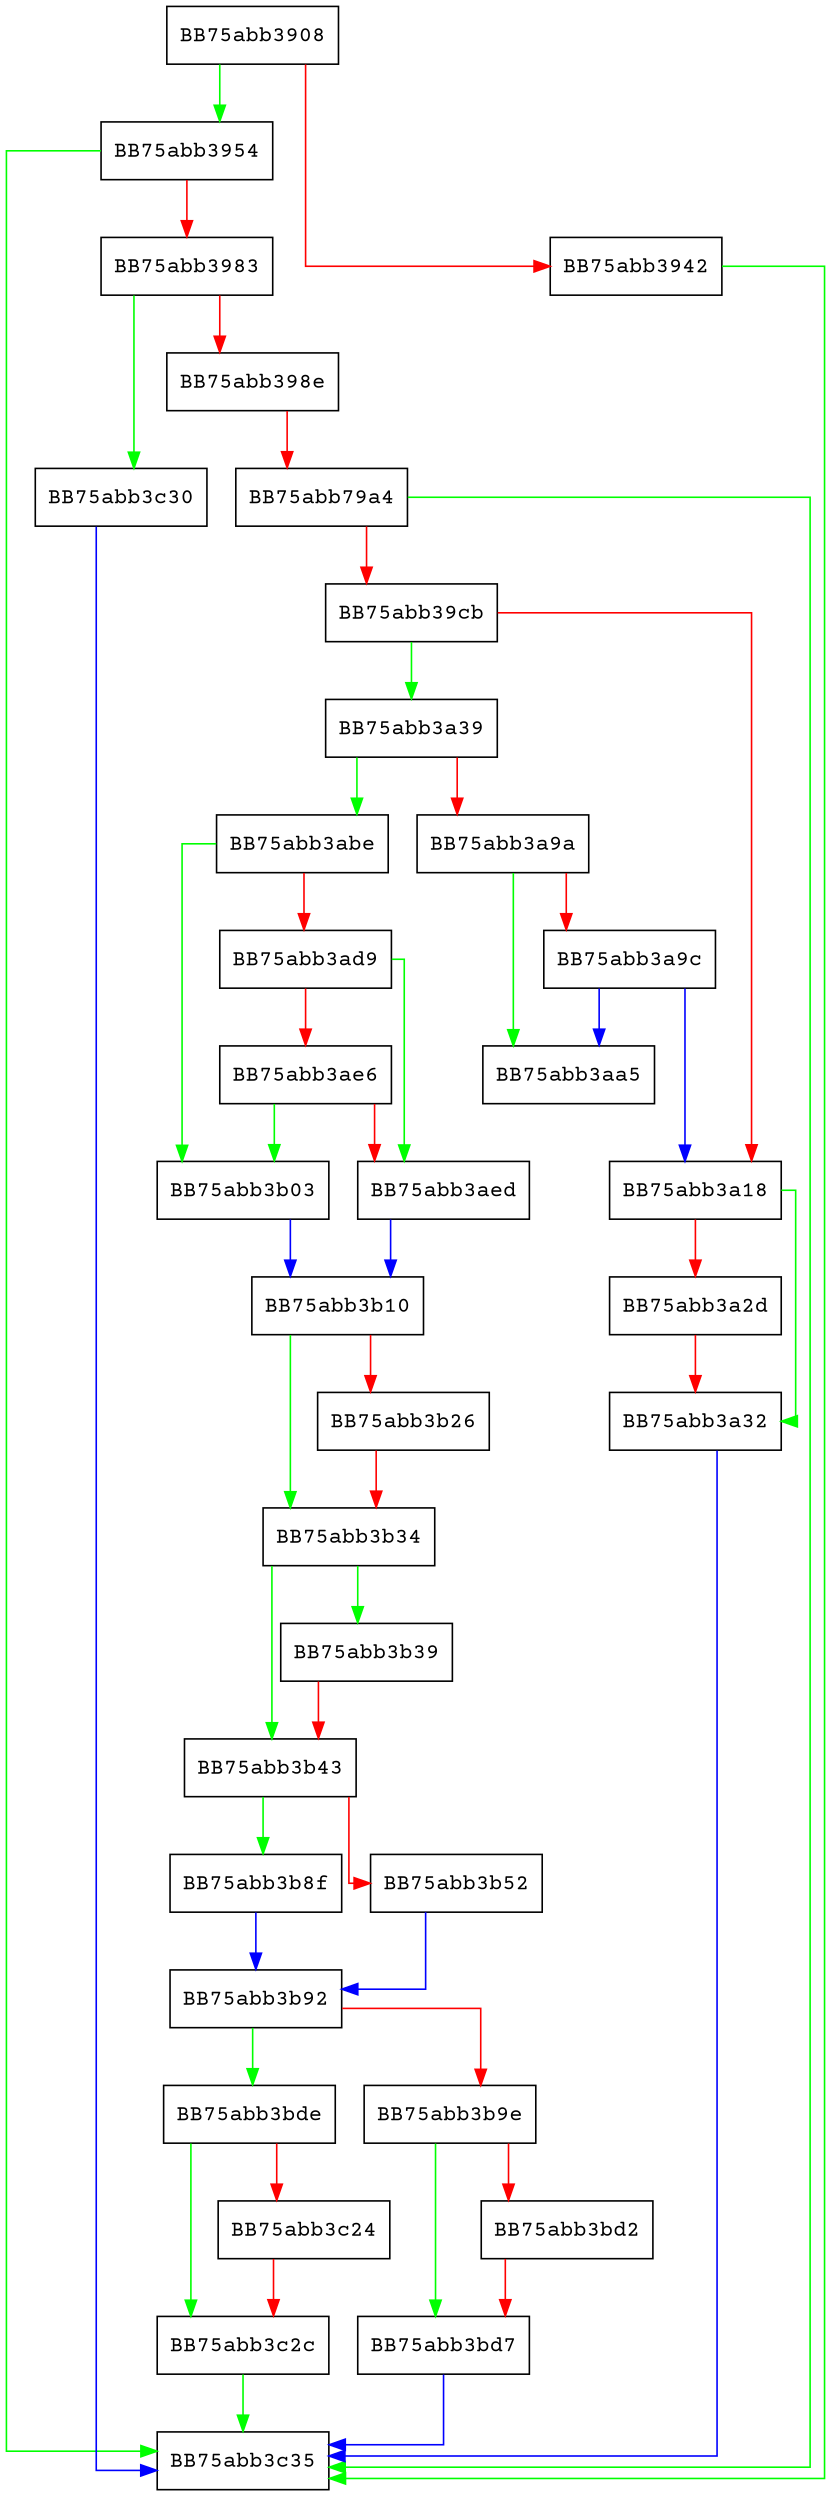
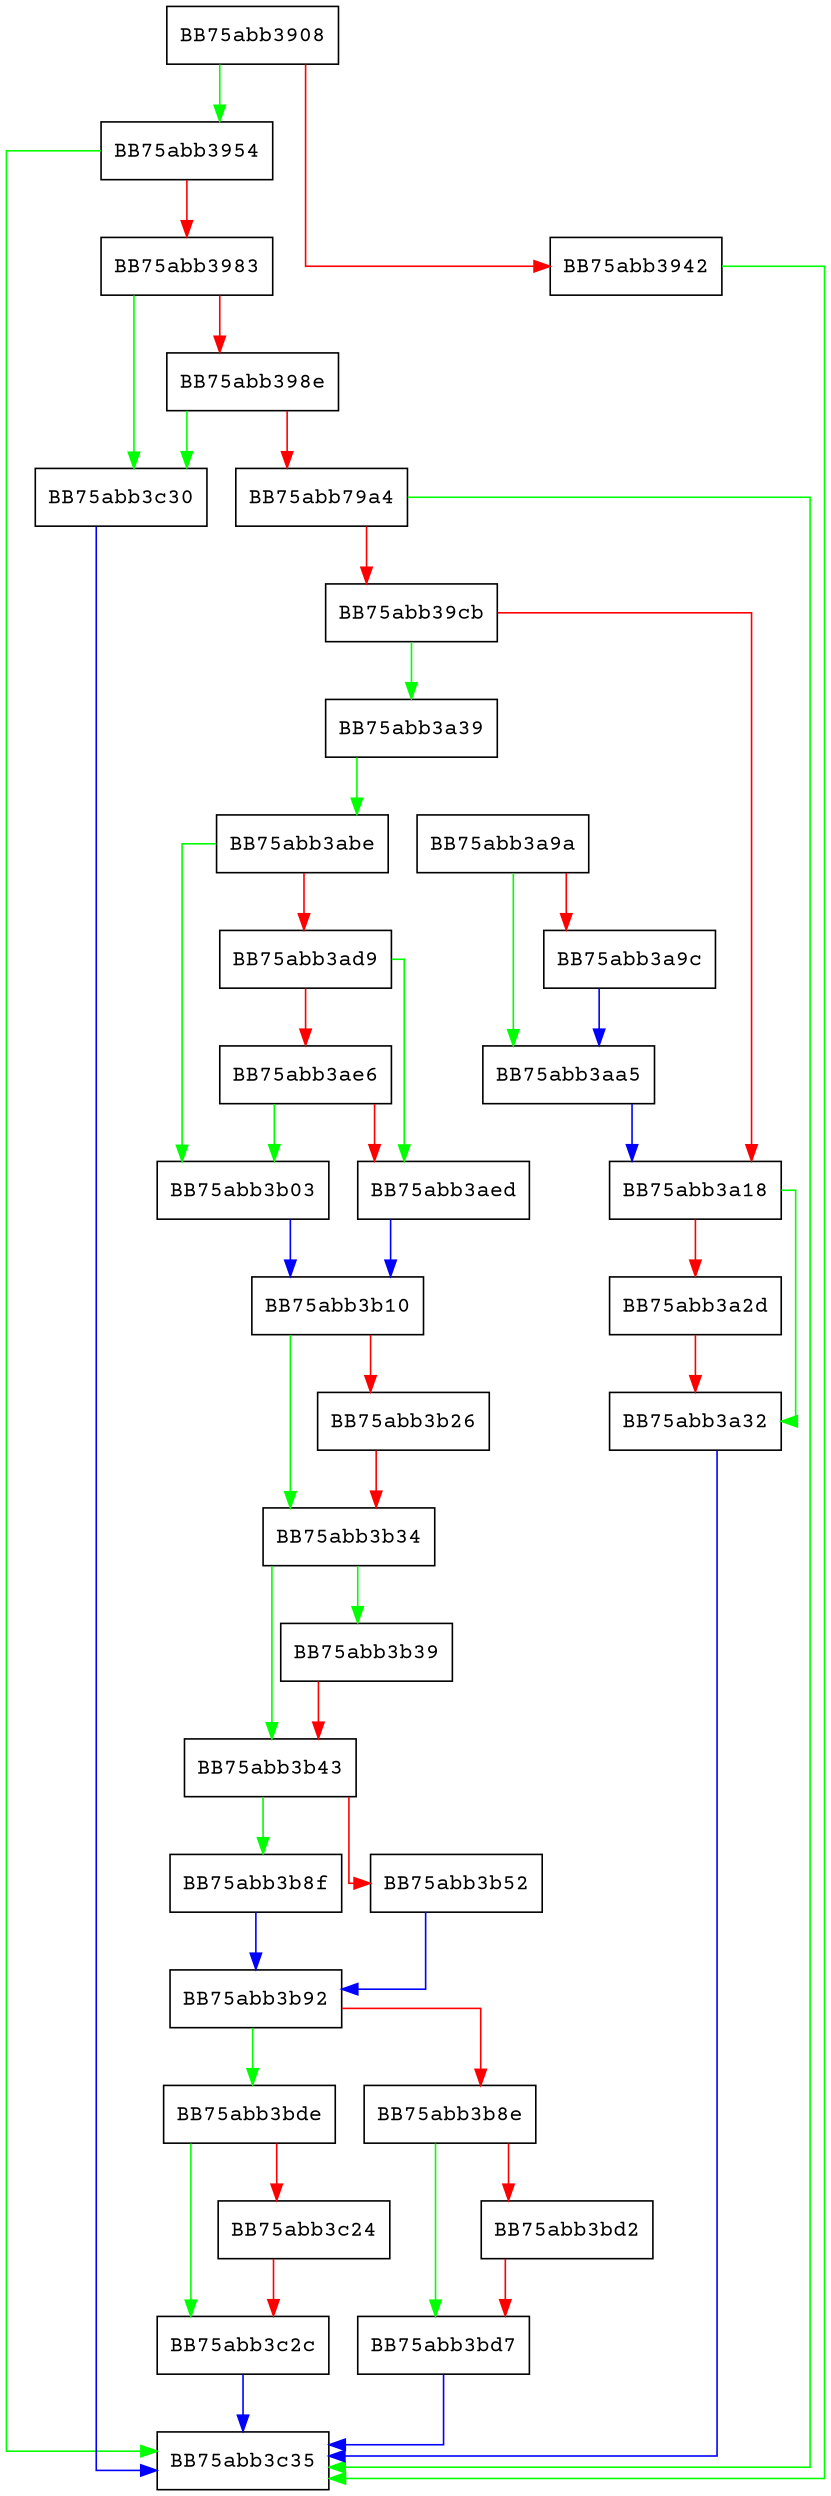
edge "BB75abb398e" -> "BB75abb3c30": added
edge "BB75abb3a39" -> "BB75abb3a9a": removed
edge "BB75abb3a9c" -> "BB75abb3a18": now "BB75abb3aa5" -> "BB75abb3a18"
node "BB75abb3b9e": label "BB75abb3b9e" -> "BB75abb3b8e"
edge "BB75abb3c2c" -> "BB75abb3c35": color green -> blue
